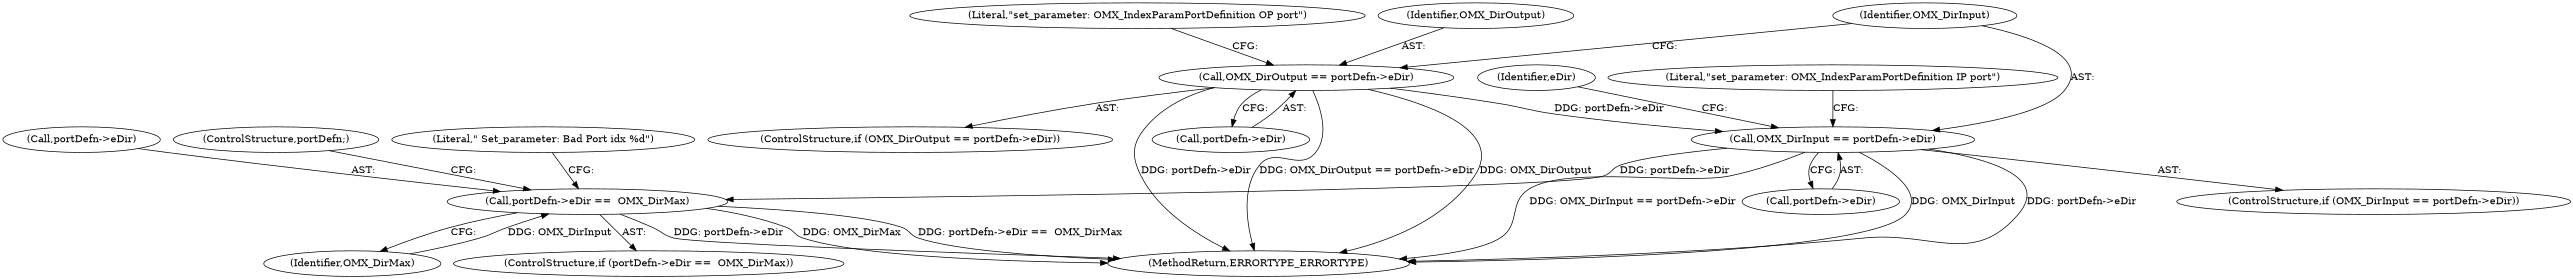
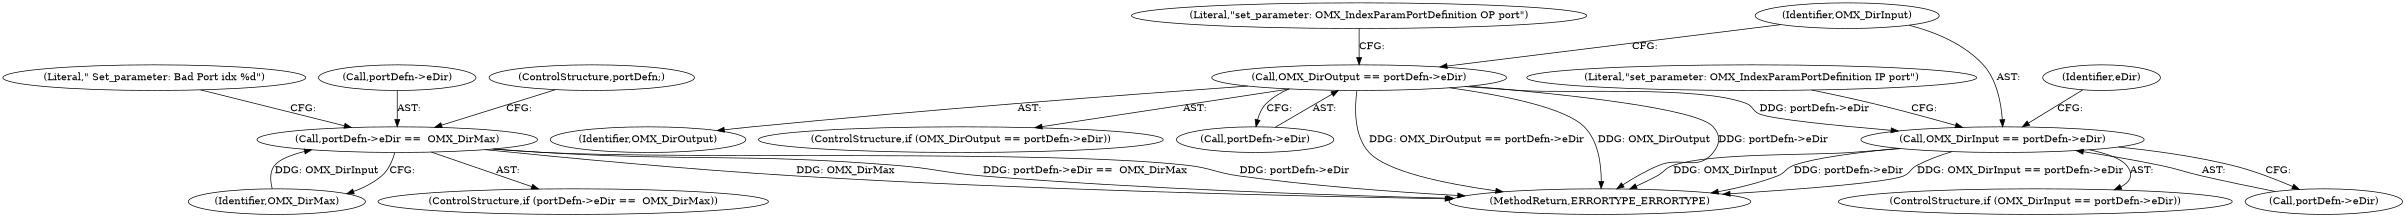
edge "(Identifier,OMX_DirOutput)" -> "(Call,OMX_DirOutput == portDefn->eDir)": reversed
edge "(Call,OMX_DirInput == portDefn->eDir)" -> "(Call,portDefn->eDir ==  OMX_DirMax)": removed, label "DDG: portDefn->eDir"
